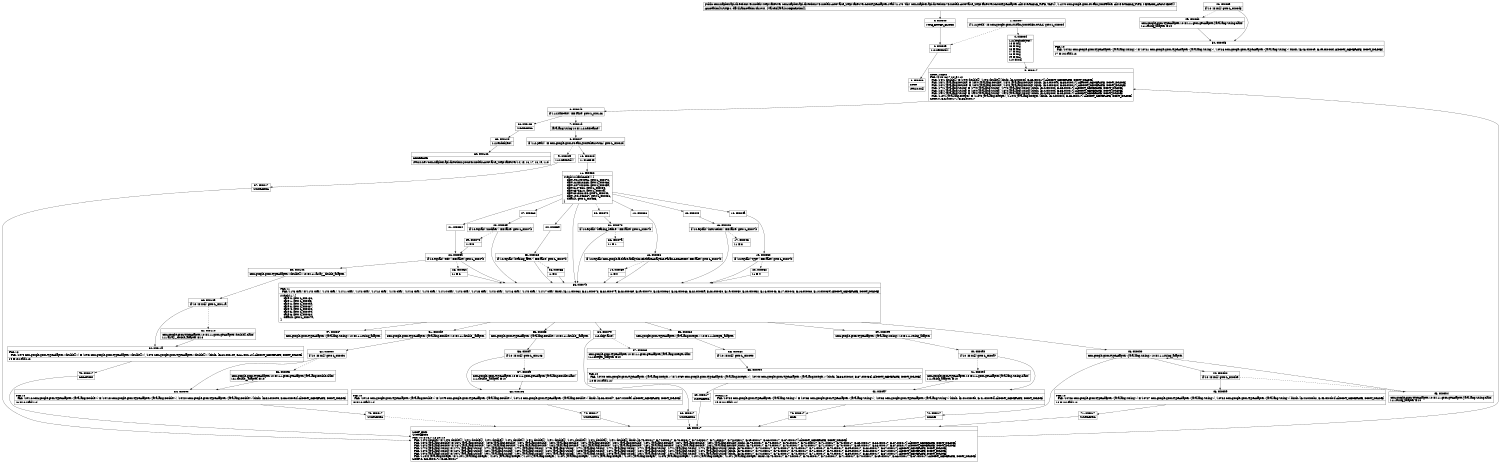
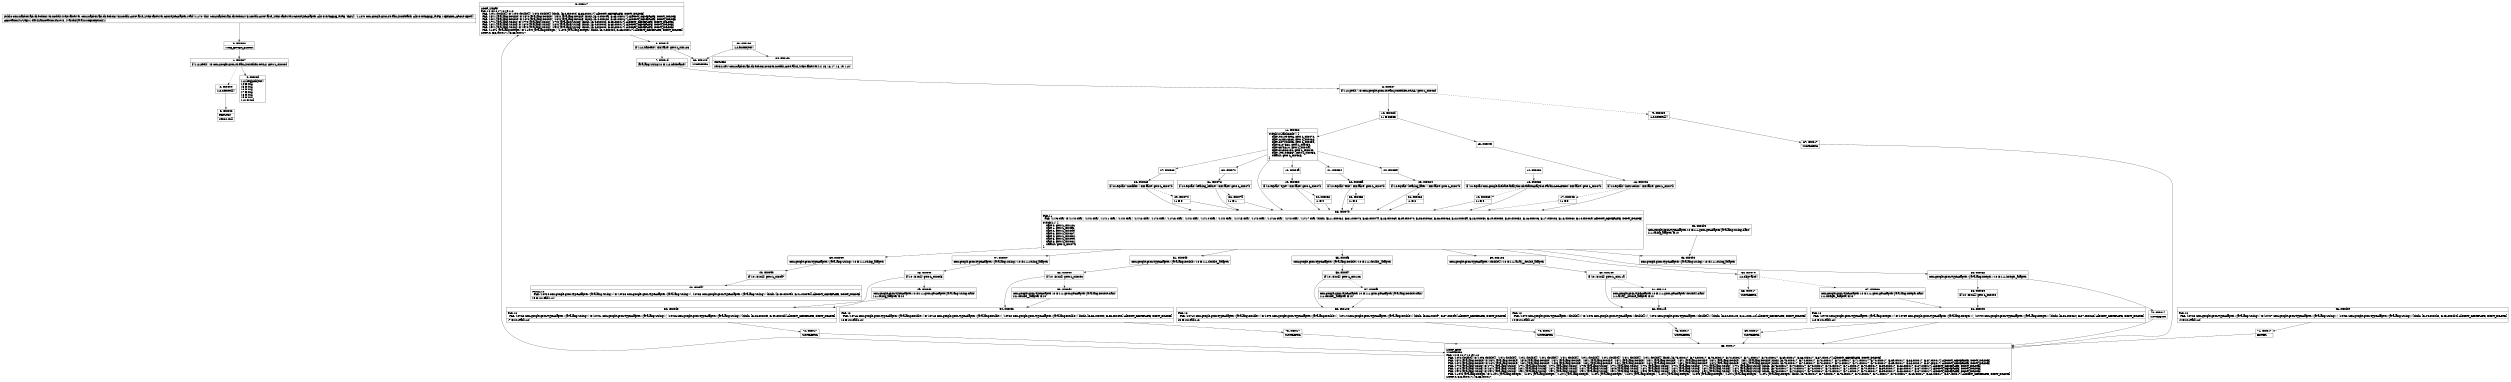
edge "0: 0x0000" -> "2: 0x0009": now "0: 0x0000" -> "1: 0x0007"
edge "4: 0x000d" -> "5: 0x0017": removed
node "3: 0x000c": text "LOOP" -> "RETURN"
edge "66: 0x0123" -> "63: 0x0123": reversed
node "64: 0x012c": text "GENERATE" -> "RETURN"
node "10: 0x002d": text "r1 = 65545" -> "r1 = 65535"
edge "11: 0x0032" -> "15: 0x0040": now "10: 0x002d" -> "15: 0x0040"
edge "11: 0x0032" -> "12: 0x0036": removed
edge "17: 0x0048" -> "33: 0x007b": added
edge "11: 0x0032" -> "30: 0x0072": style dashed -> solid
edge "32: 0x007a" -> "33: 0x007b": added
edge "29: 0x0070" -> "22: 0x005a": now "29: 0x0070" -> "33: 0x007b"
edge "22: 0x005a" -> "59: 0x010c": now "33: 0x007b" -> "59: 0x010c"
edge "47: 0x00c7" -> "48: 0x00c9": added
edge "37: 0x0086" -> "38: 0x0090": added
node "41: 0x009d": removed
node "44: 0x00b2": removed
node "75: 0x0017": text "LOCATION" -> "SYNTHETIC"
edge "43: 0x00b0" -> "72: 0x0017": now "50: 0x00d5" -> "72: 0x0017"
edge "42: 0x00a7" -> "70: 0x0017": now "35: 0x0082" -> "70: 0x0017"
node "70: 0x0017": text "END" -> "SYNTHETIC"
node "72: 0x0017": text "INLINE" -> "SYNTHETIC"
node "71: 0x0017": text "SYNTHETIC" -> "ENTER"
edge "73: 0x0017" -> "65: 0x0017": style dashed -> solid
edge "68: 0x0017" -> "65: 0x0017": now "38: 0x0090" -> "65: 0x0017"
